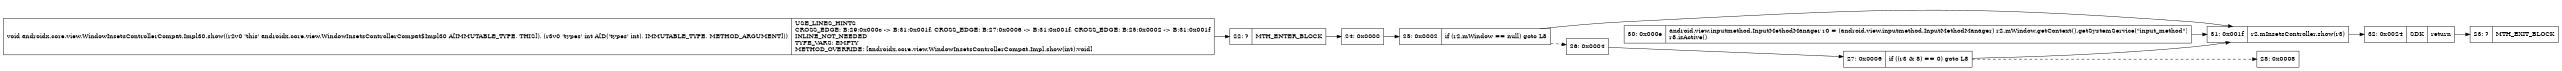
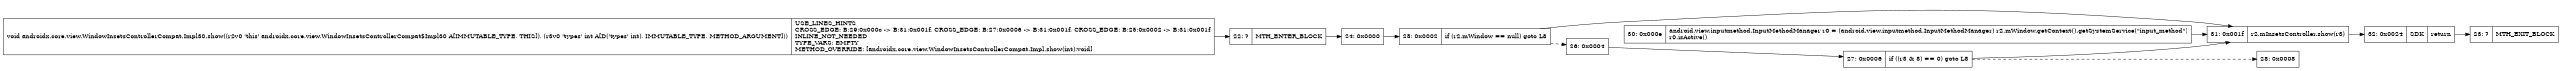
node "30: 0x000e": text "r8.isActive()" -> "r0.isActive()"
